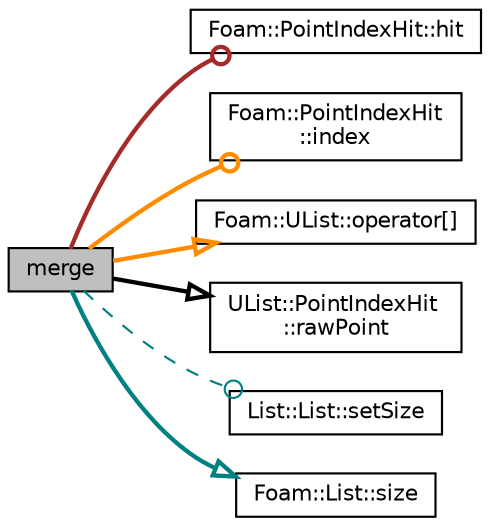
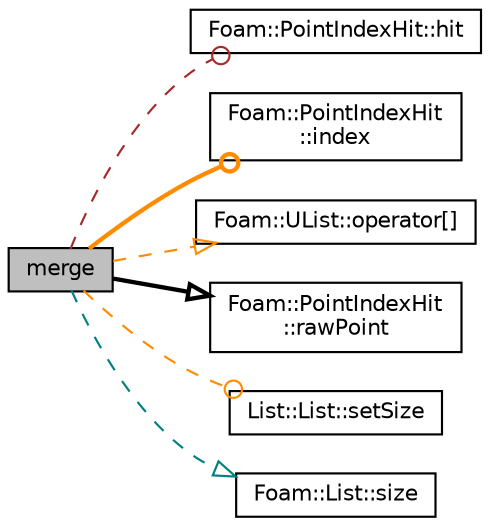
edge "merge" -> "Foam::PointIndexHit::hit": style bold -> dashed
edge "merge" -> "Foam::UList::operator[]": style bold -> dashed
node "UList::PointIndexHit ::rawPoint": label "UList::PointIndexHit ::rawPoint" -> "Foam::PointIndexHit ::rawPoint"
edge "merge" -> "List::List::setSize": color teal -> darkorange
edge "merge" -> "Foam::List::size": style bold -> dashed
